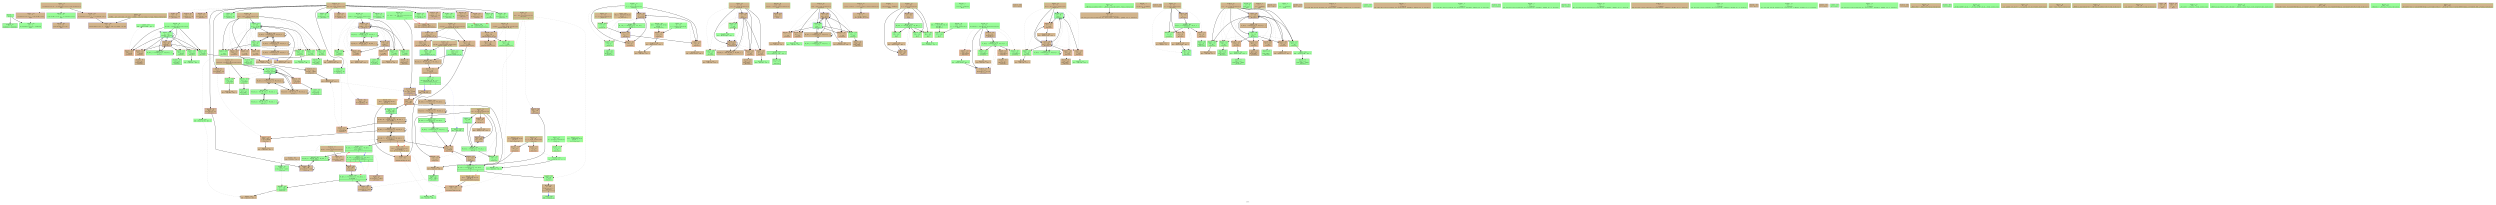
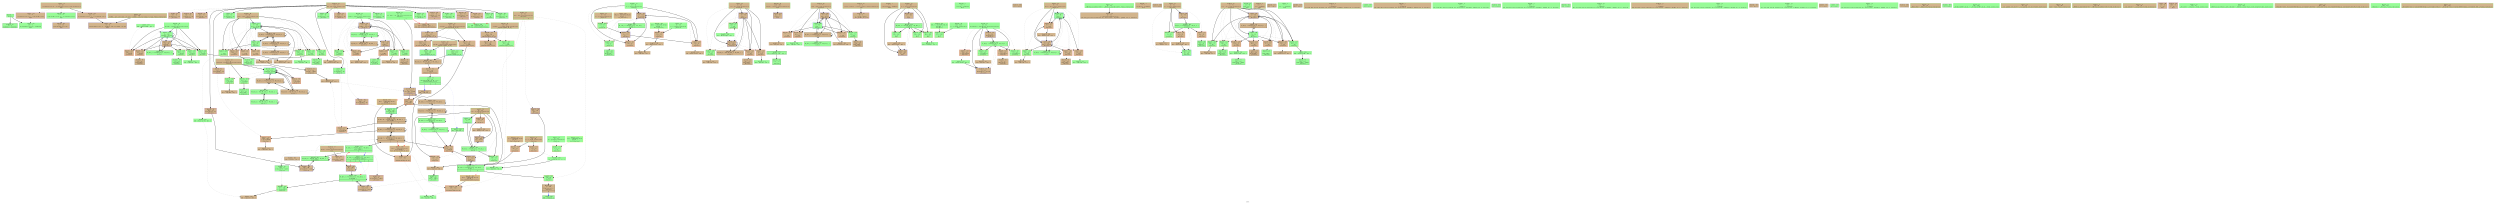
edge "NodeID: 33" -> "NodeID: 128": style dotted -> bold
edge "NodeID: 165" -> "NodeID: 287": color blue -> black
node "NodeID: 80": removed
